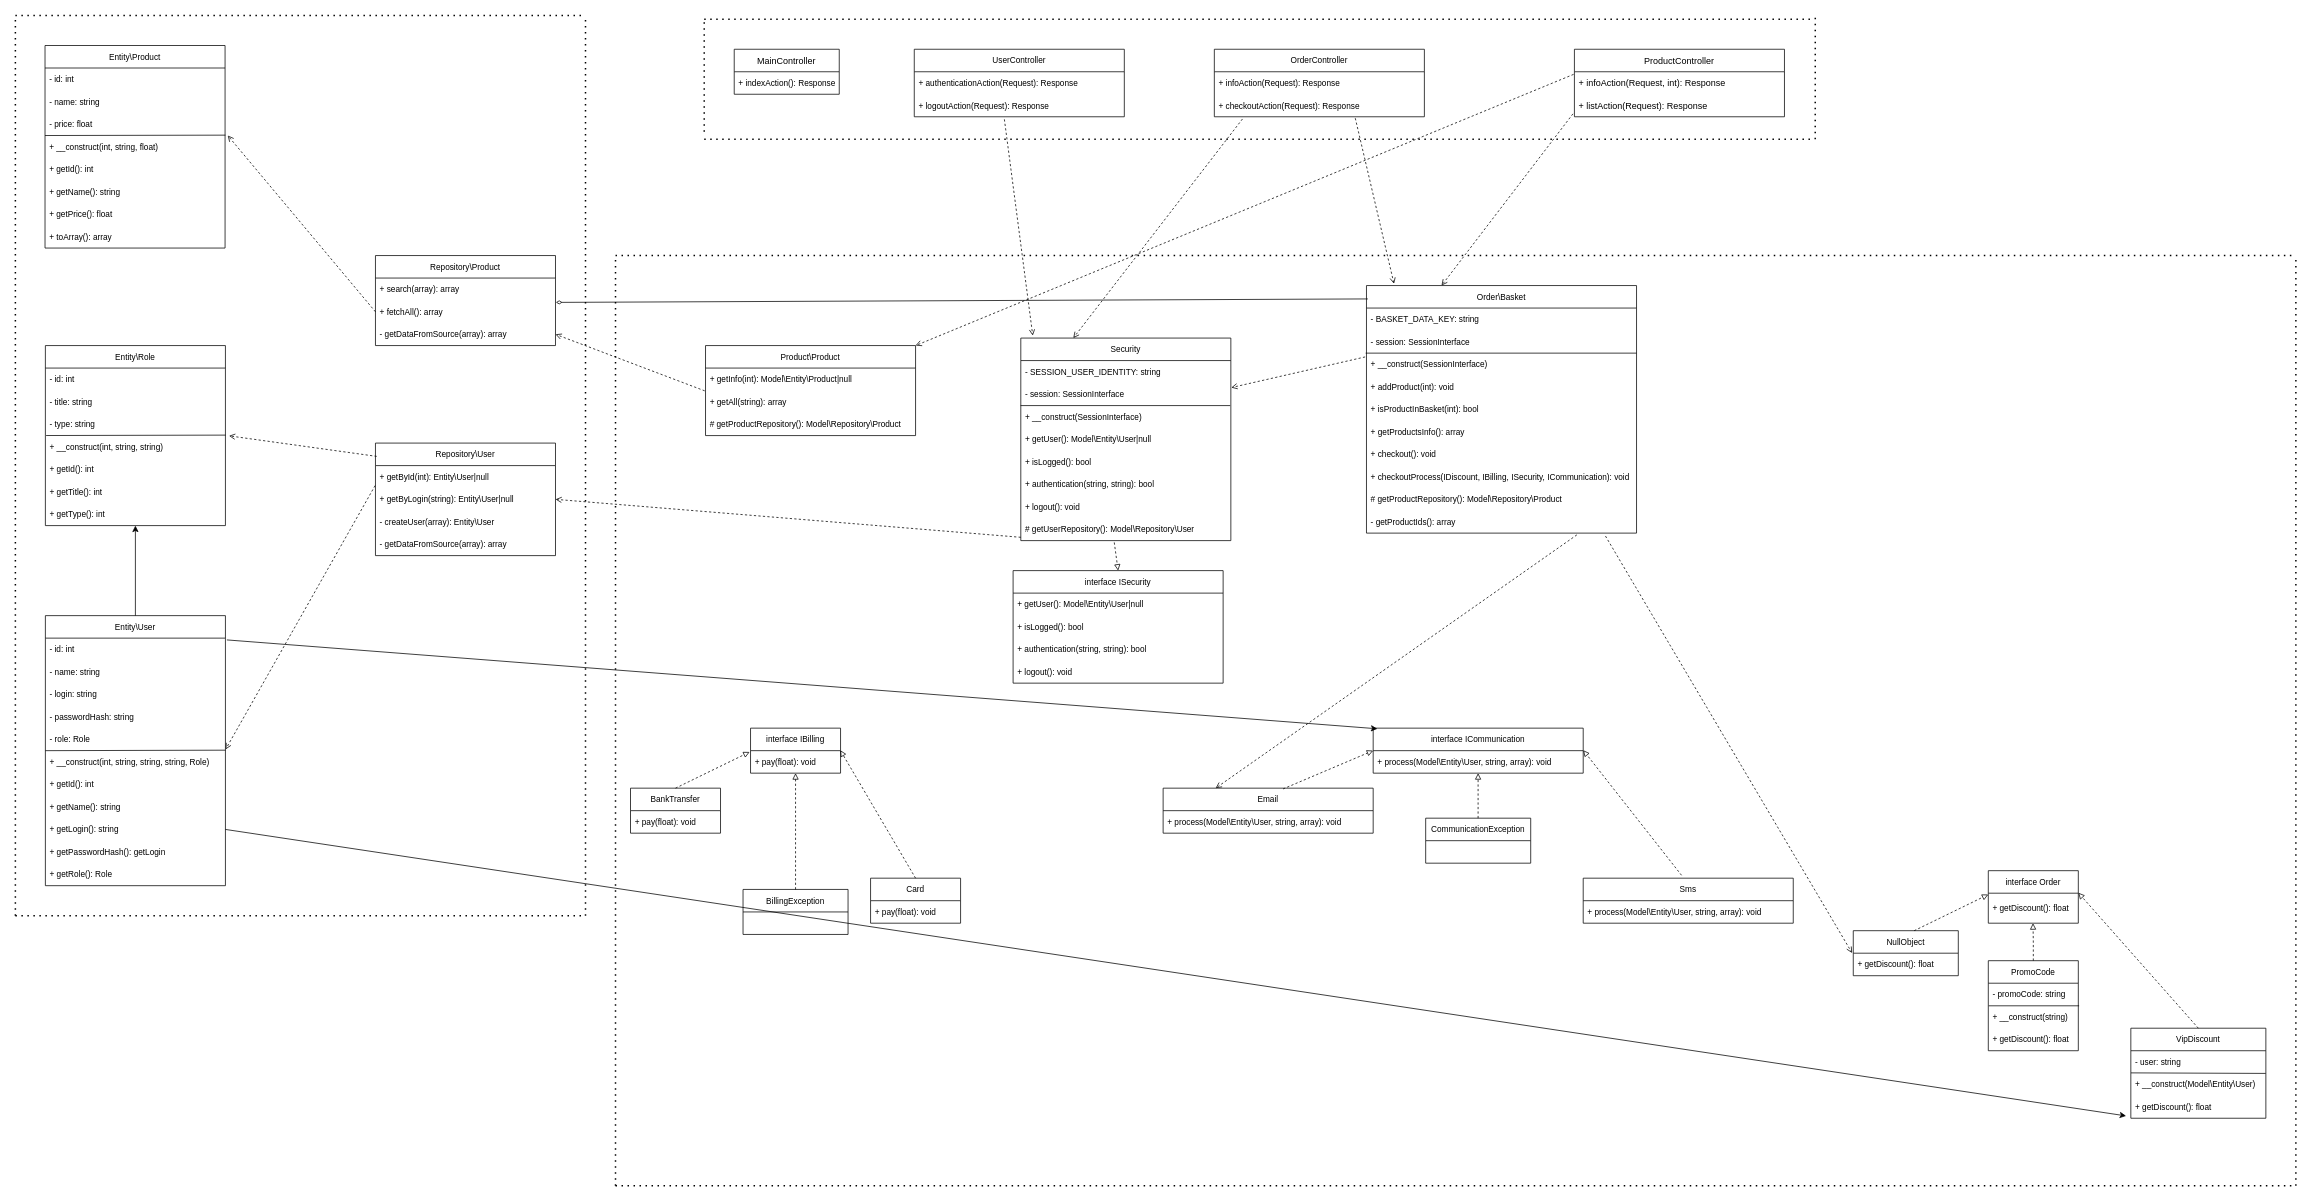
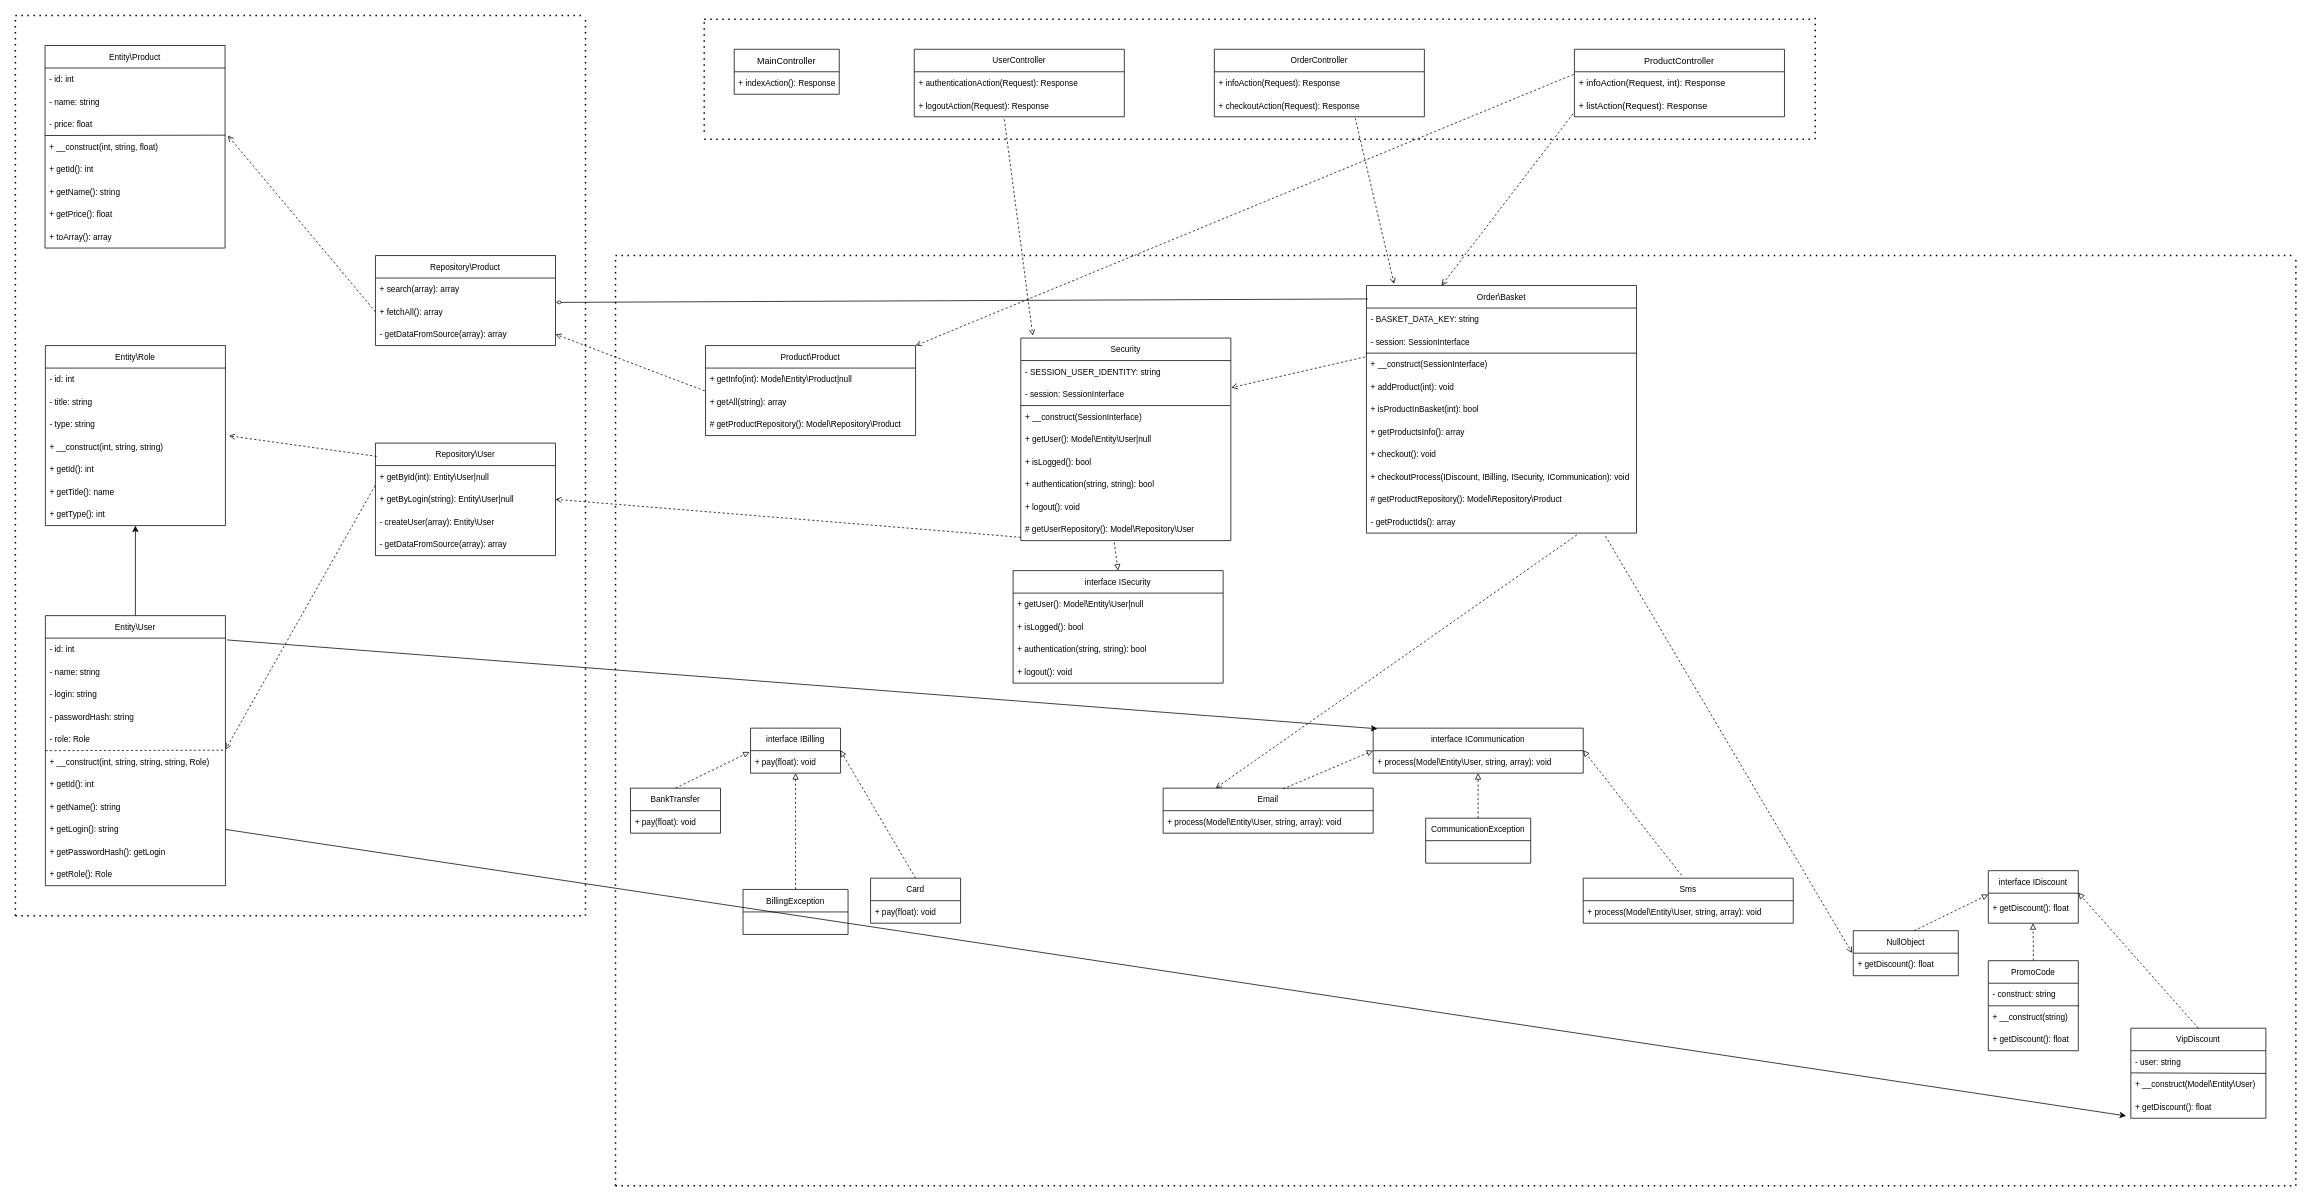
edge "+ checkoutAction(Request): Response" -> "Security": removed
edge "- type: string" -- "+ __construct(int, string, string)": removed
node "+ getTitle(): int": label "+ getTitle(): int" -> "+ getTitle(): name"
edge "- role: Role" -- "+ __construct(int, string, string, string, Role)": style solid -> dashed
node "interface Order": label "interface Order" -> "interface IDiscount"
node "- promoCode: string": label "- promoCode: string" -> "- construct: string"
